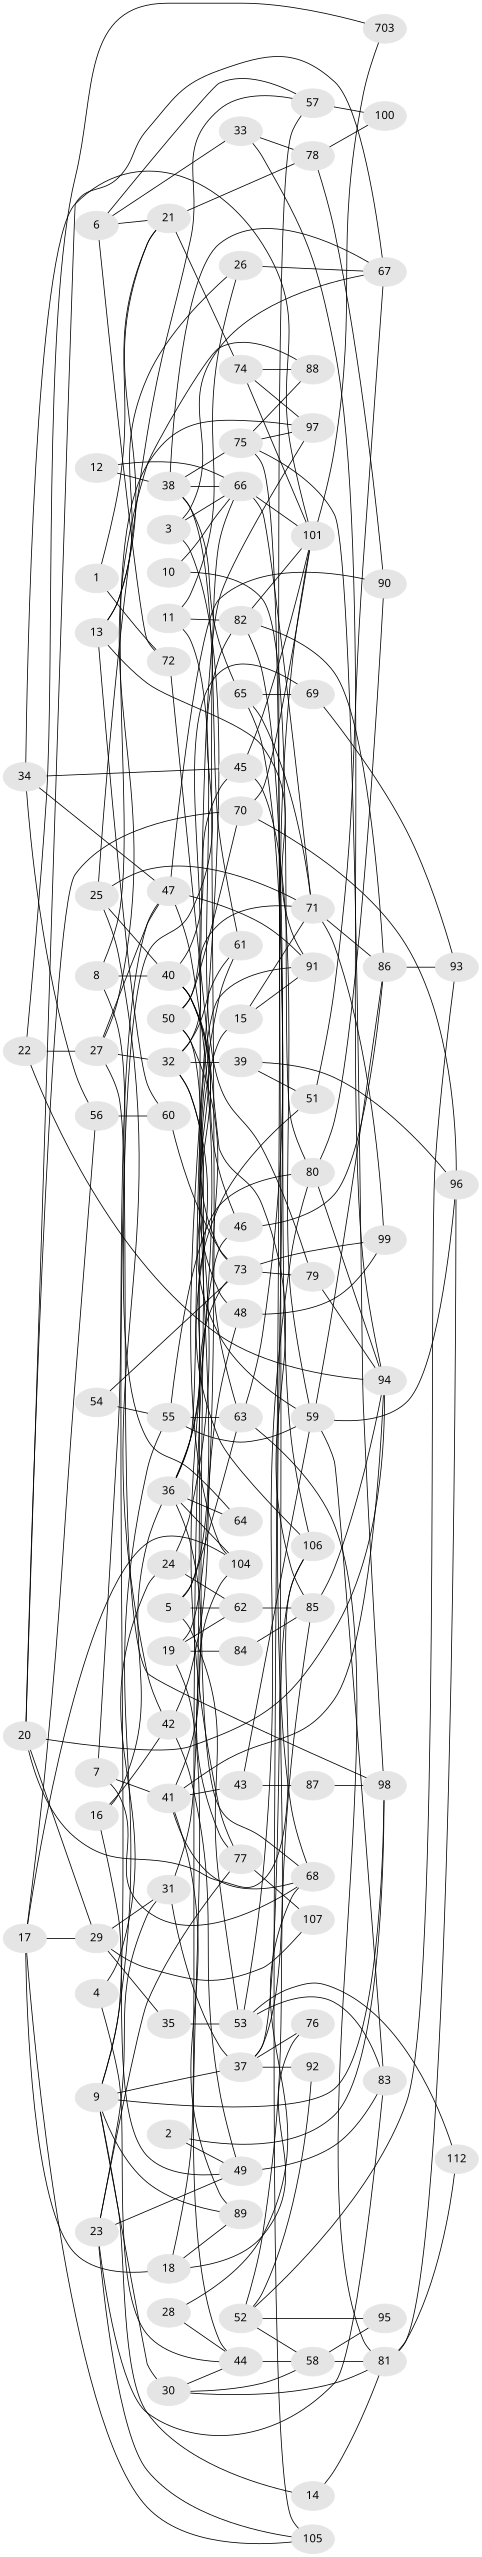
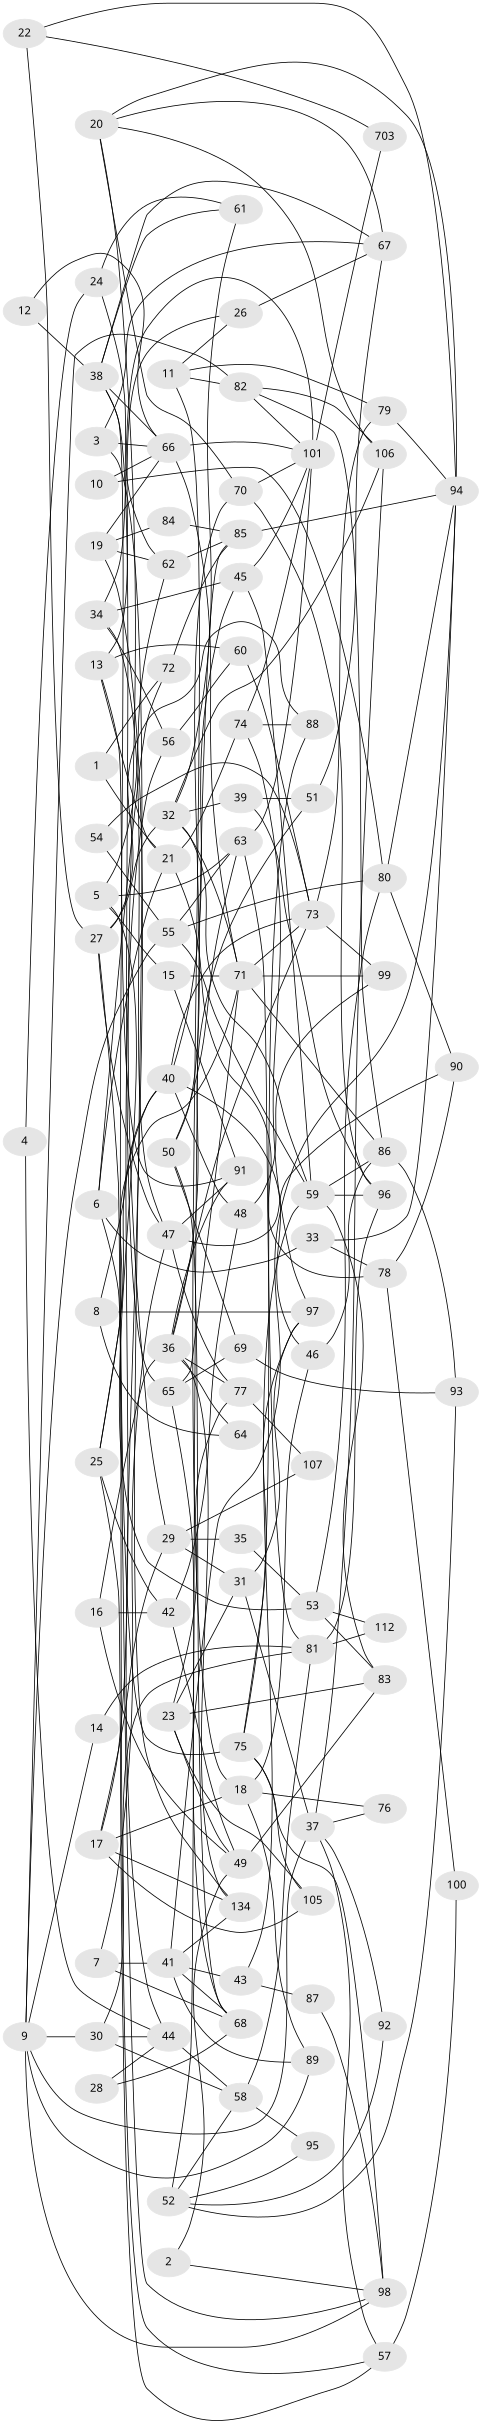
edge "73" -- "71": added
edge "11" -- "18": added
node "104": label "104" -> "134"
